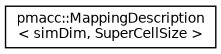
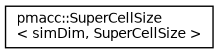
node "pmacc::MappingDescription < simDim, SuperCellSize >": label "pmacc::MappingDescription < simDim, SuperCellSize >" -> "pmacc::SuperCellSize < simDim, SuperCellSize >"
